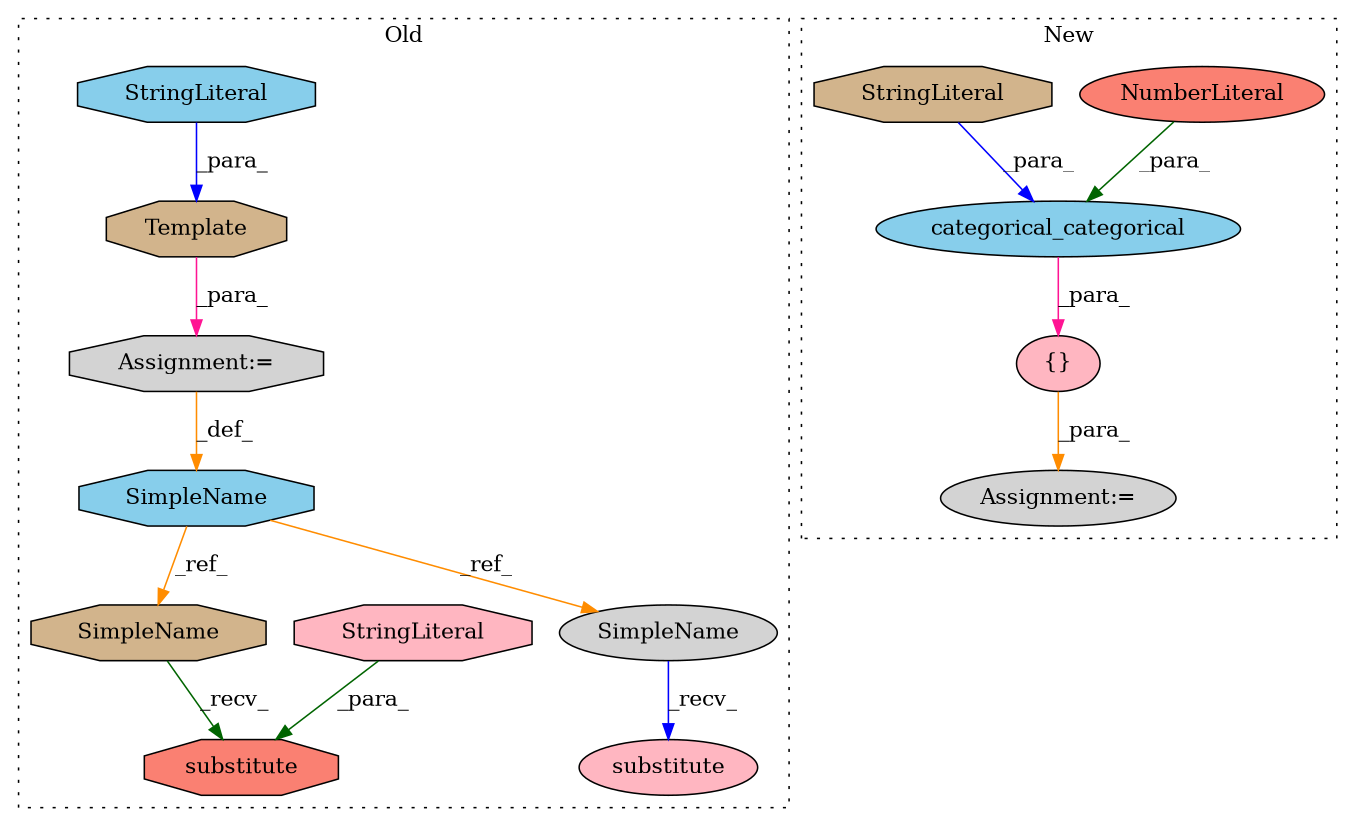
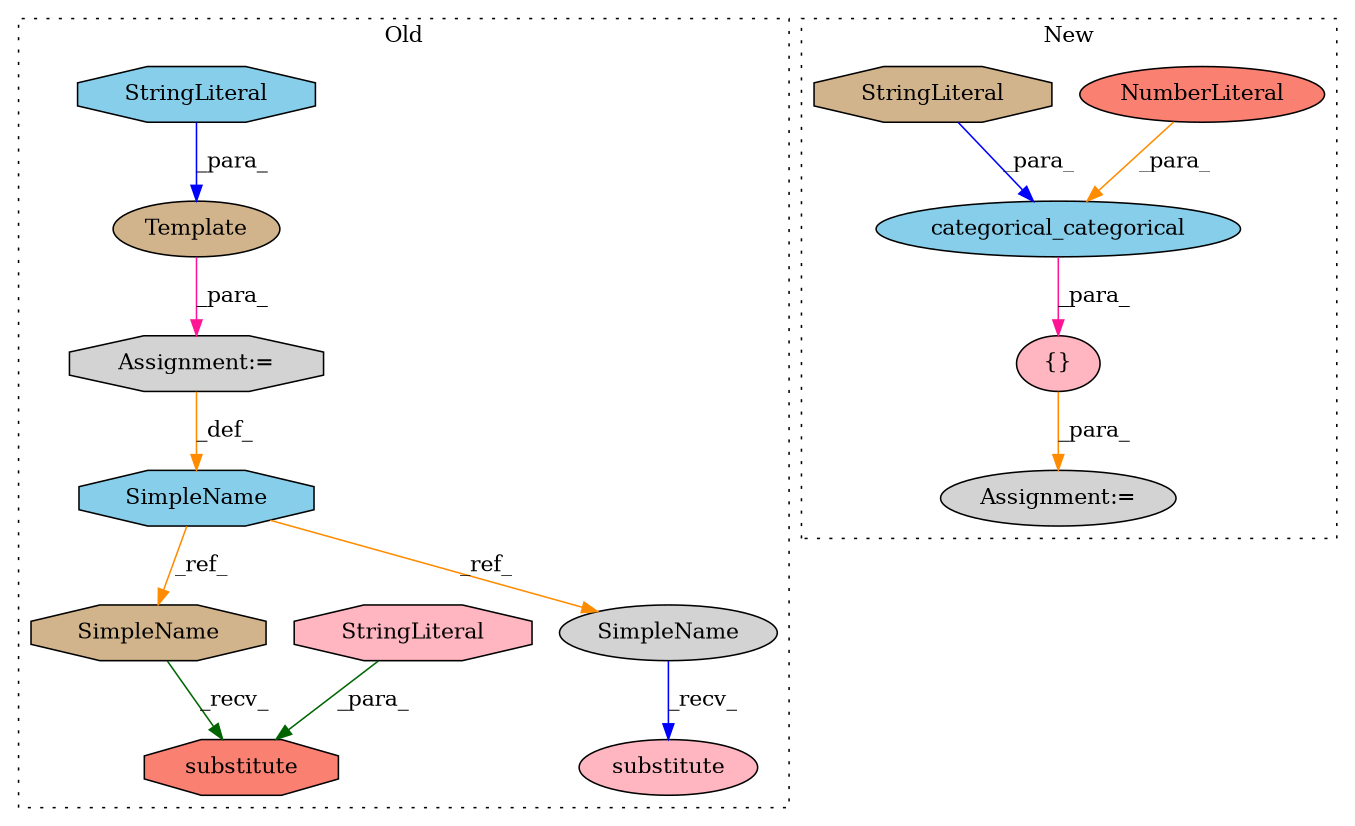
edge "NumberLiteral" -> "categorical_categorical": color darkgreen -> darkorange
node "Template": shape octagon -> ellipse
